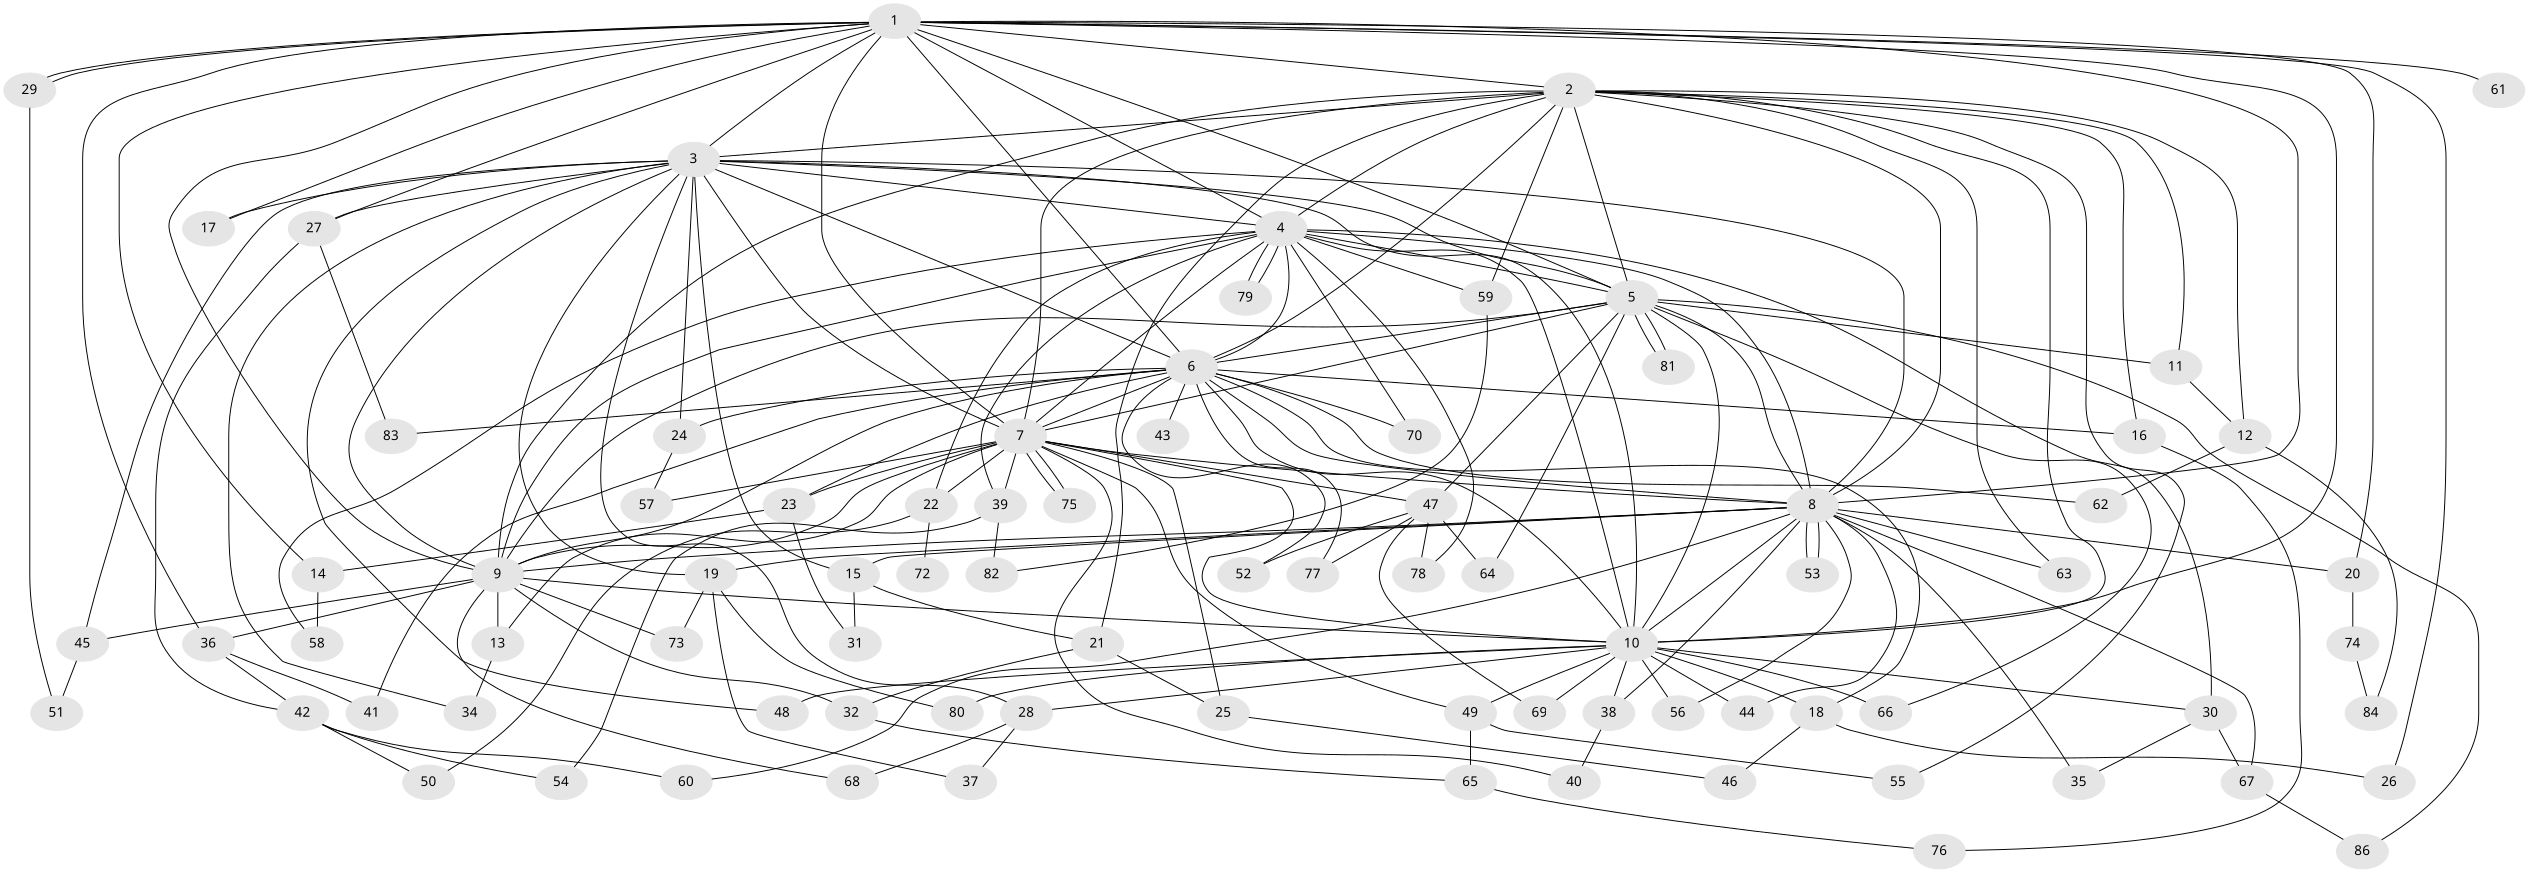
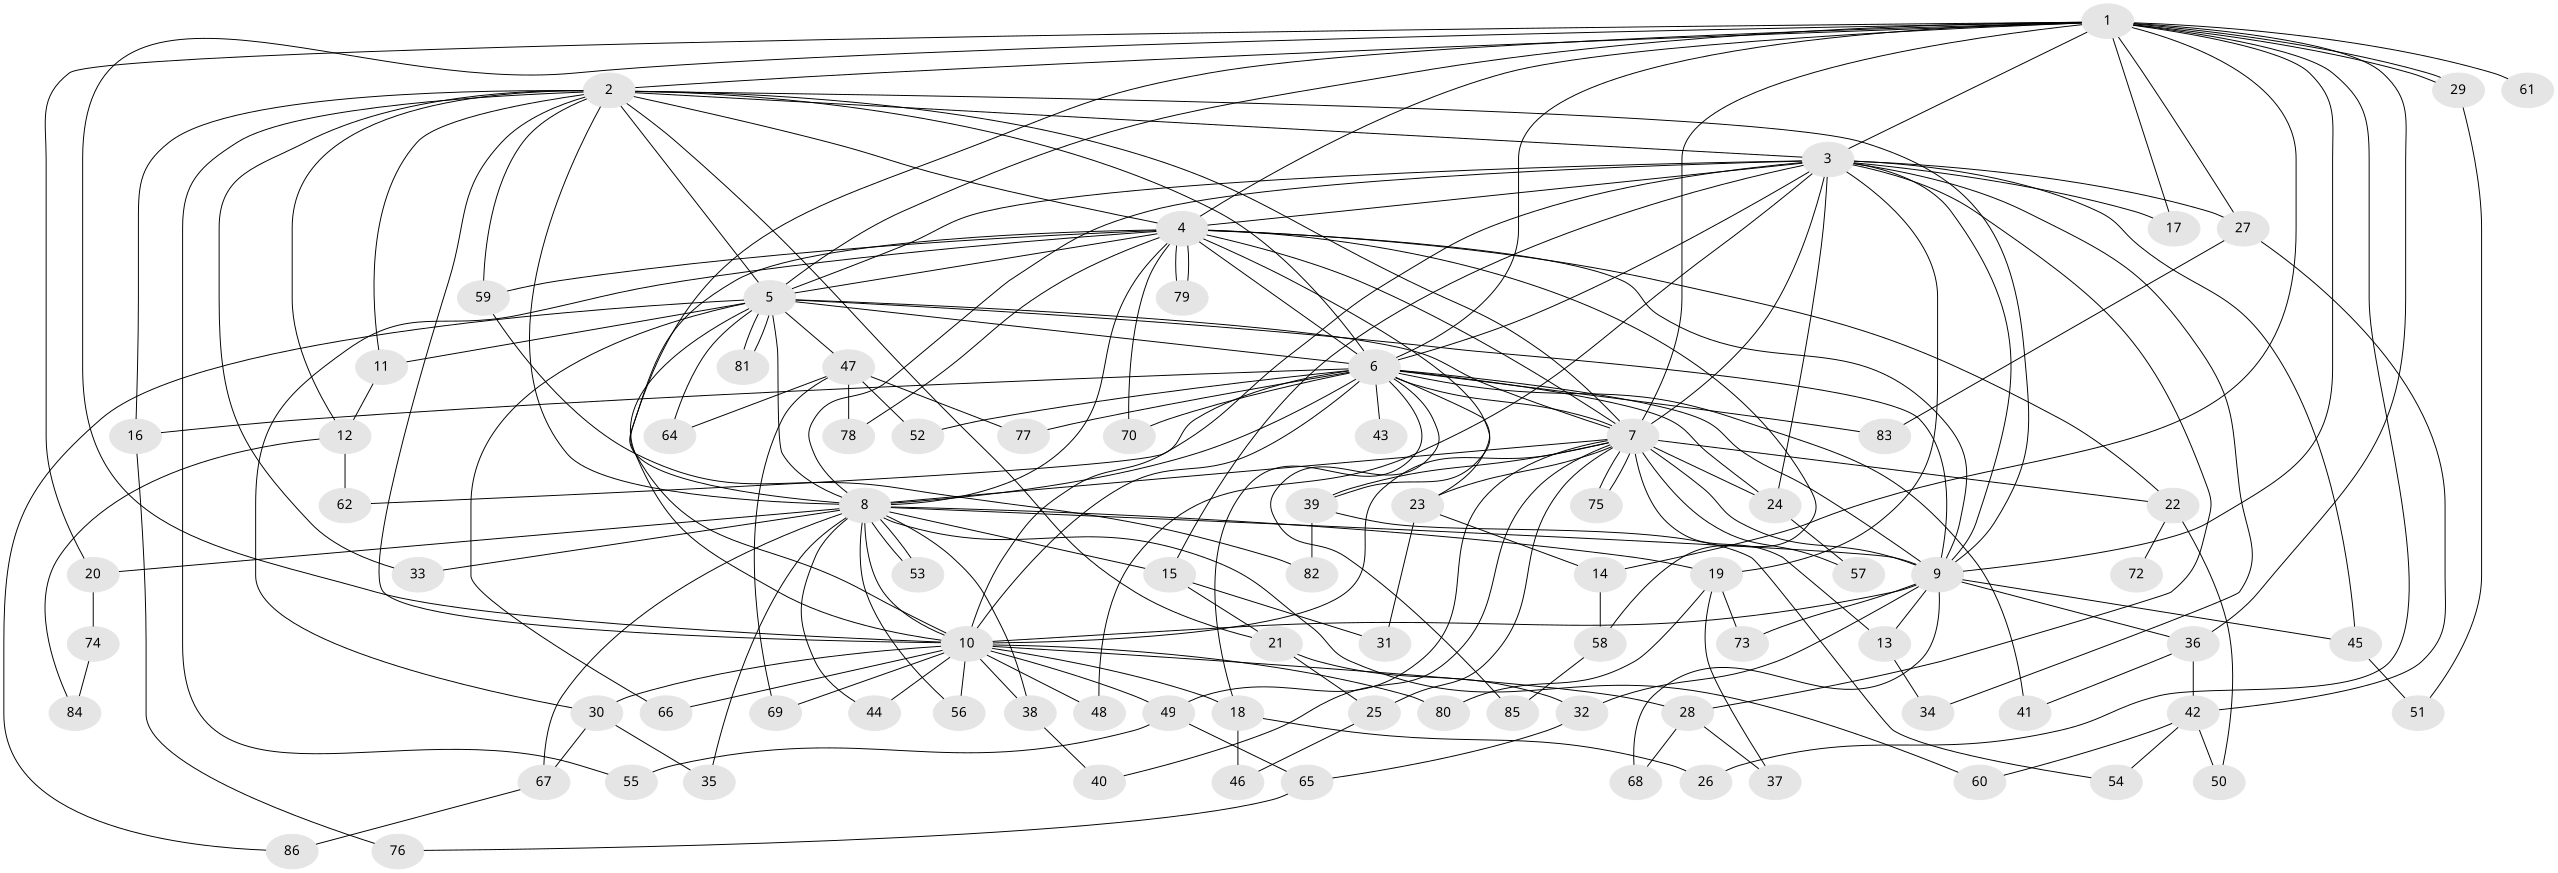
edge "7" -- "47": now "7" -- "24"
node "63": label "63" -> "33"
node "85": added
